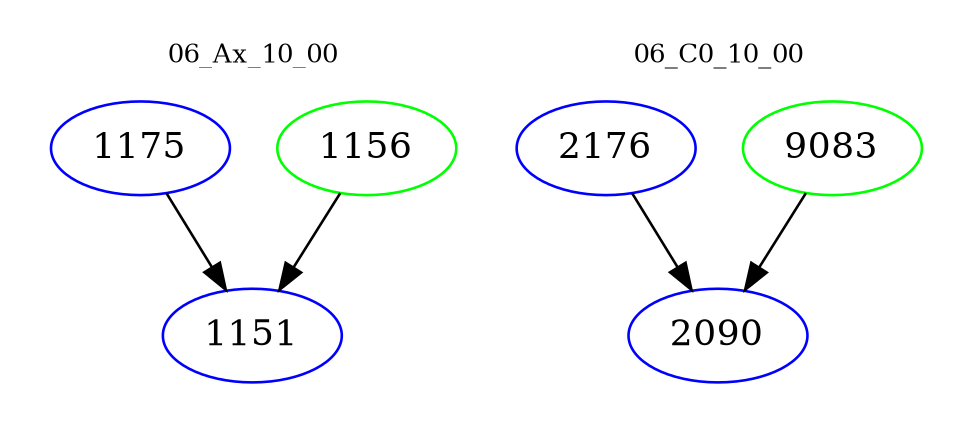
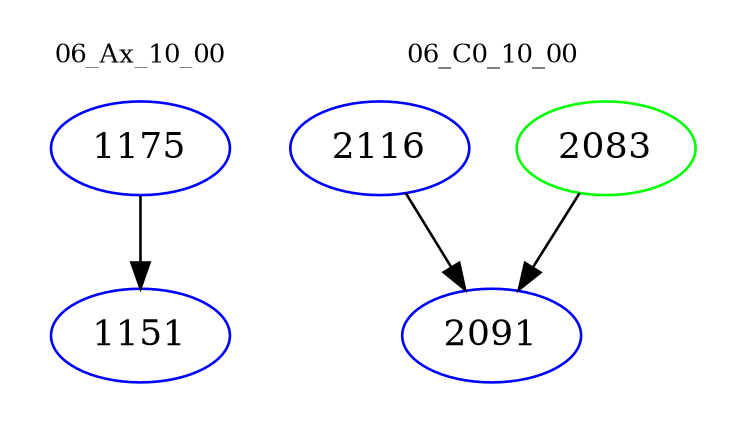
node "1156": removed
node "2176": label "2176" -> "2116"
node "9083": label "9083" -> "2083"
node "2090": label "2090" -> "2091"
